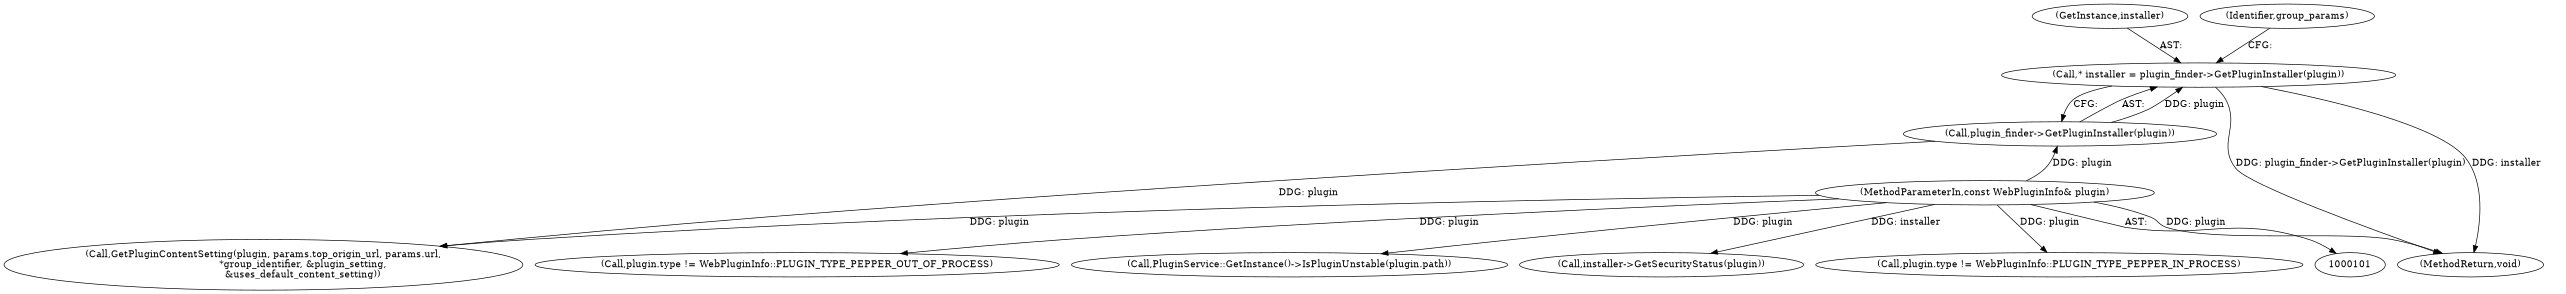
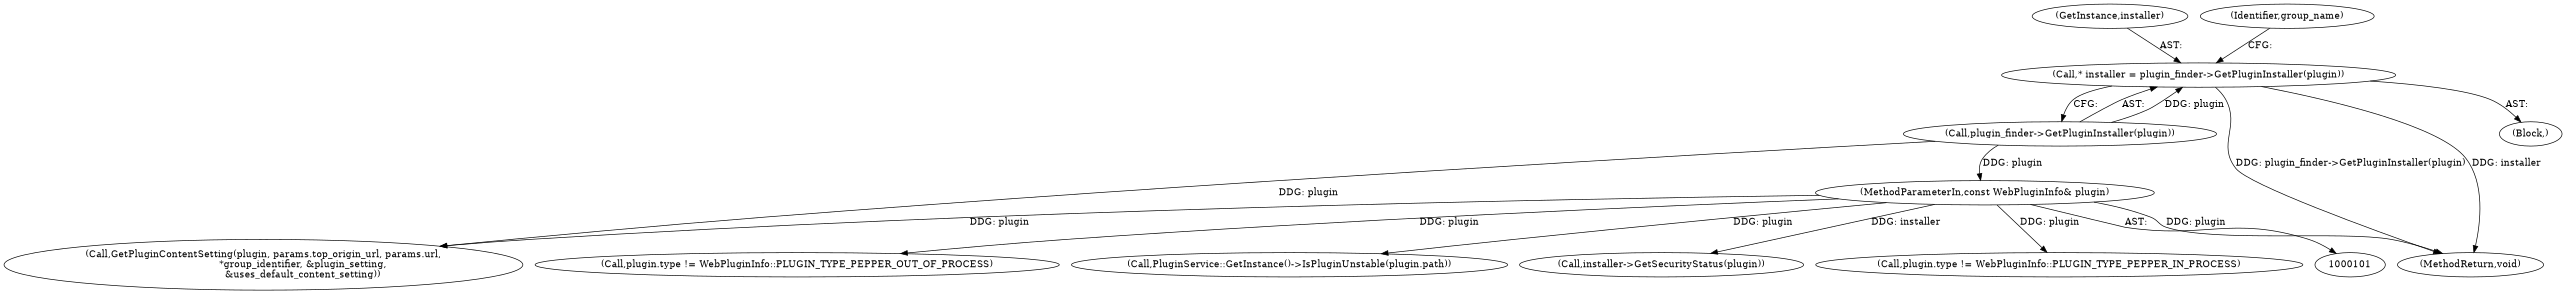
node "(Identifier,group_params)": label "(Identifier,group_params)" -> "(Identifier,group_name)"
node "(Block,)": added
edge "(MethodParameterIn,const WebPluginInfo& plugin)" -> "(Call,plugin_finder->GetPluginInstaller(plugin))": reversed
